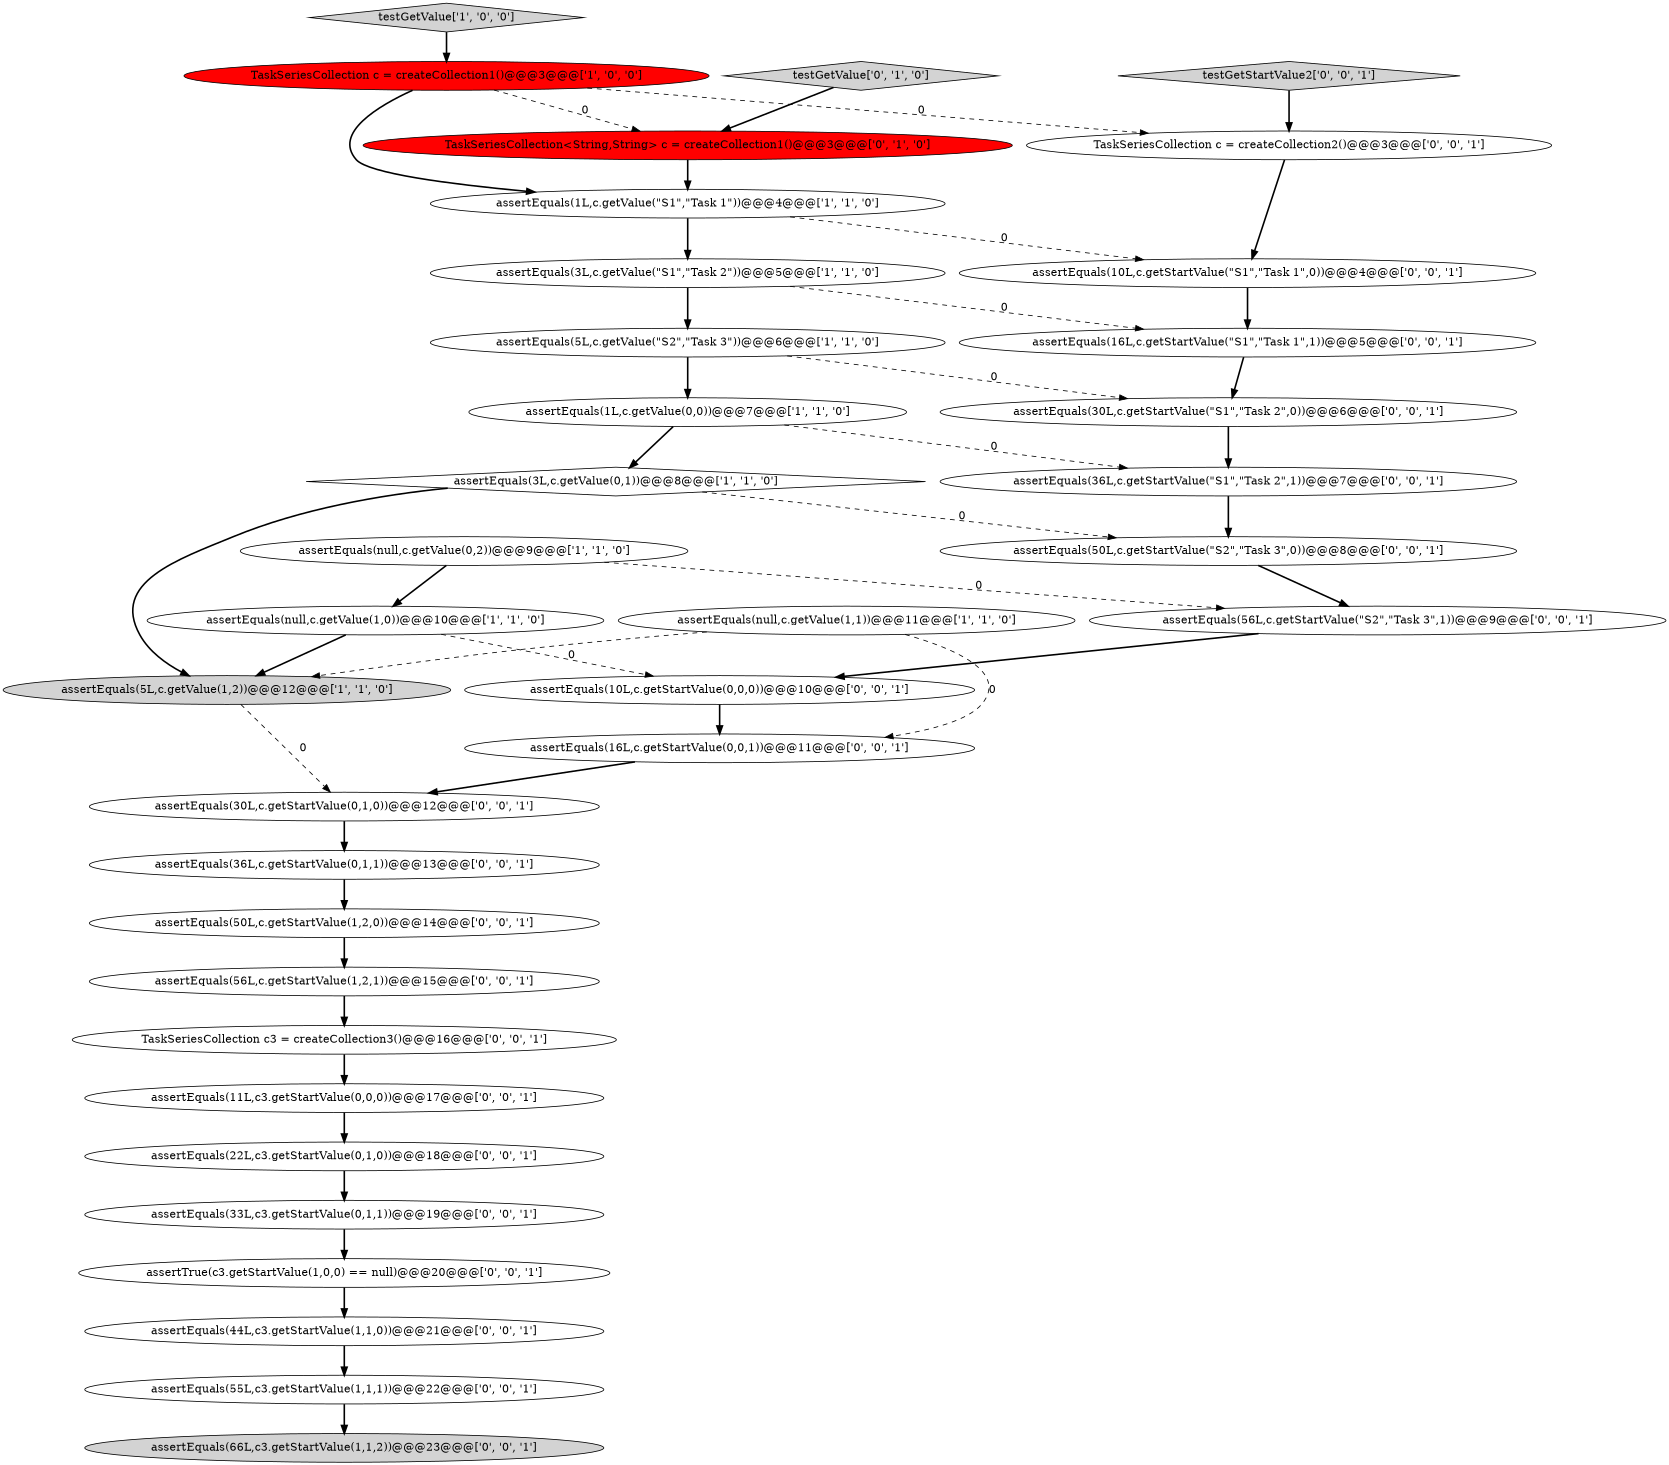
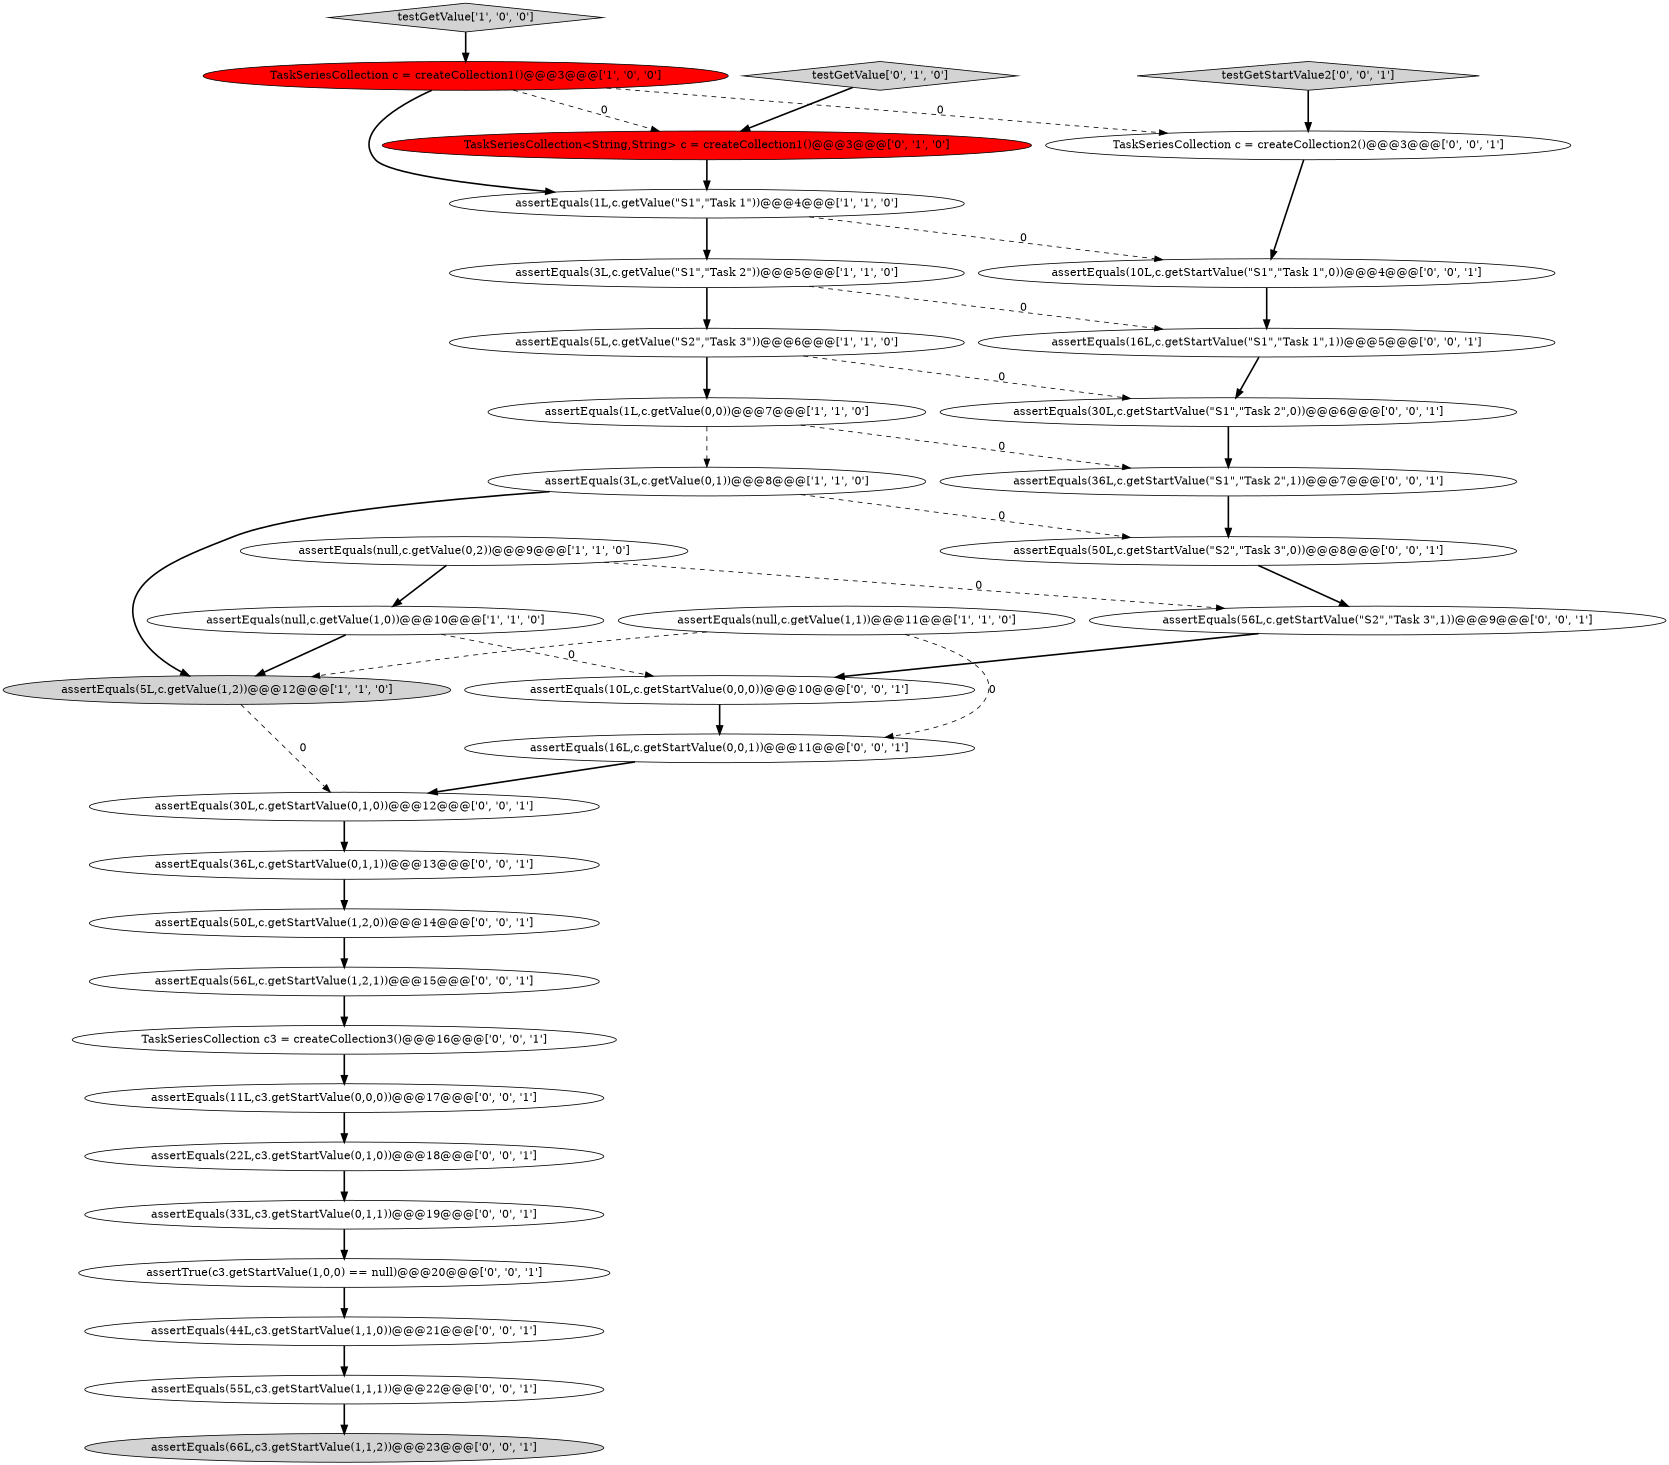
edge "assertEquals(1L,c.getValue(0,0))@@@7@@@['1', '1', '0']" -> "assertEquals(3L,c.getValue(0,1))@@@8@@@['1', '1', '0']": style bold -> dashed
node "assertEquals(3L,c.getValue(0,1))@@@8@@@['1', '1', '0']": shape diamond -> ellipse
